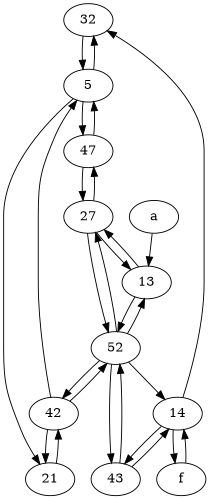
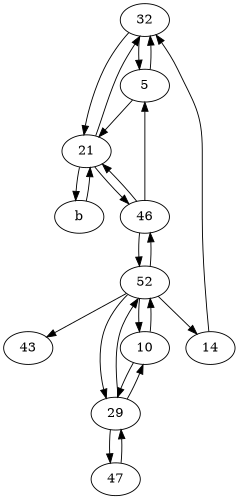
edge "32" -> "21": added
edge "21" -> "32": added
edge "5" -> "47": removed
edge "47" -> "5": removed
node "b": added
node "27": label "27" -> "29"
node "a": removed
node "13": label "13" -> "10"
node "42": label "42" -> "46"
edge "43" -> "52": removed
edge "14" -> "43": removed
edge "43" -> "14": removed
node "f": removed
